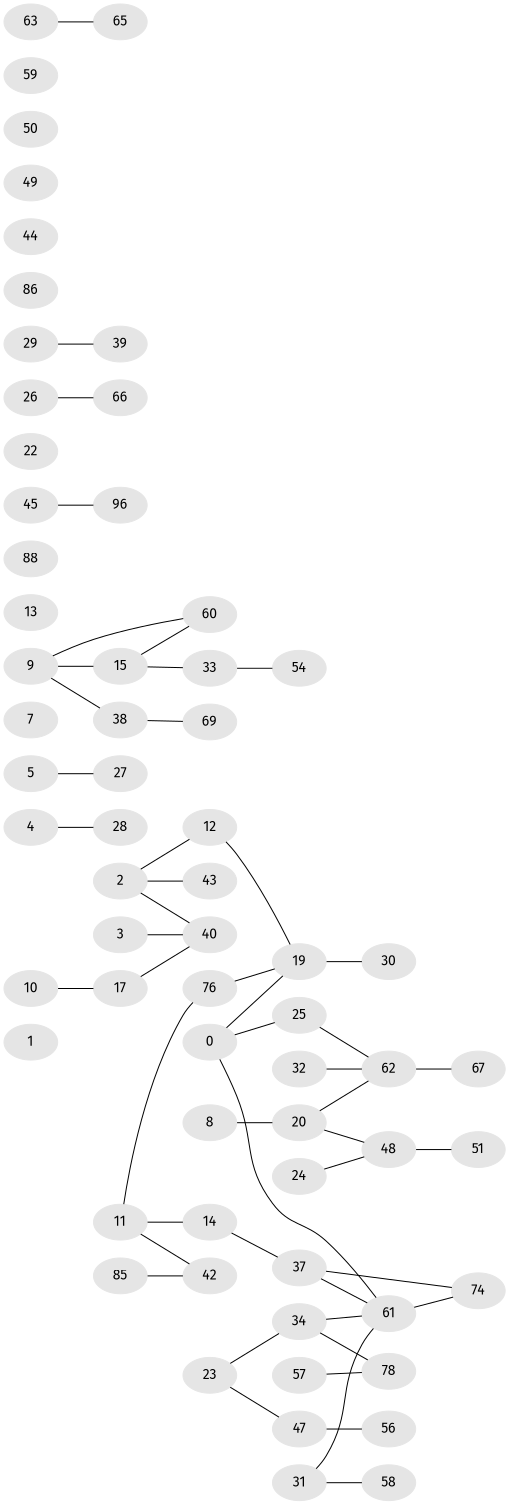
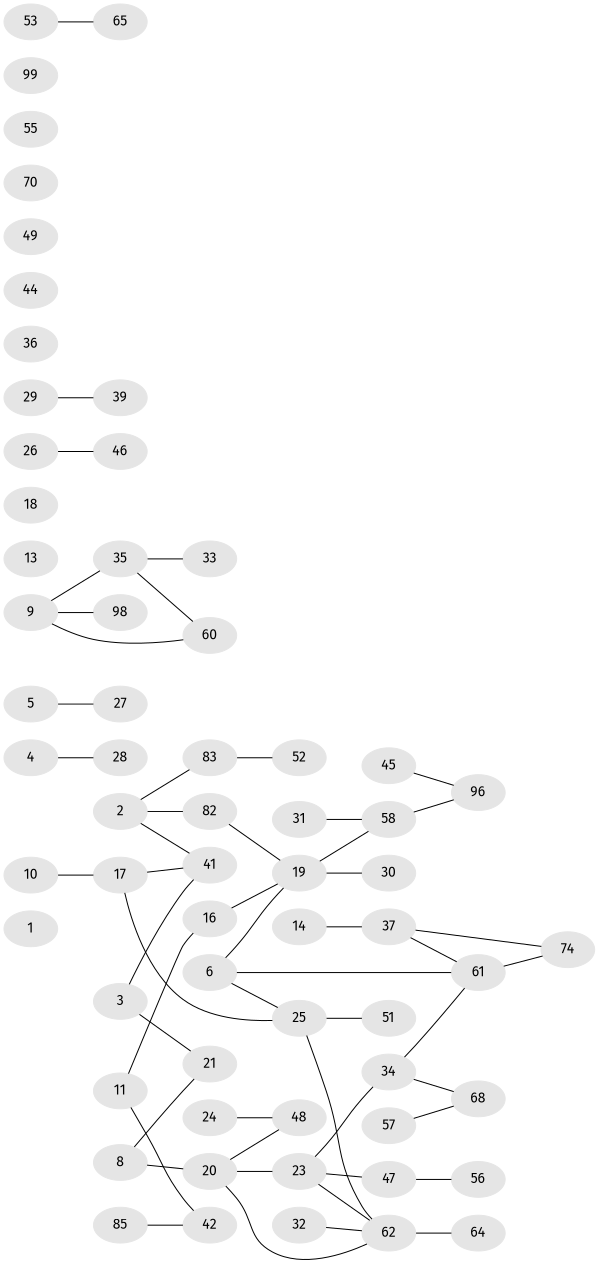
node "63": label "63" -> "53"
node "59": label "59" -> "99"
node "55": added
node "50": label "50" -> "70"
node "86": label "86" -> "36"
node "66": label "66" -> "46"
node "22": removed
node "88": label "88" -> "18"
node "15": label "15" -> "35"
node "54": removed
node "7": removed
node "38": label "38" -> "98"
node "69": removed
node "52": added
edge "96" -- "58": added
node "12": label "12" -> "82"
edge "58" -- "19": added
node "43": label "43" -> "83"
node "40": label "40" -> "41"
node "76": label "76" -> "16"
edge "17" -- "25": added
node "0": label "0" -> "6"
node "21": added
node "67": label "67" -> "64"
edge "48" -- "51": now "25" -- "51"
edge "20" -- "23": added
edge "23" -- "62": added
edge "11" -- "14": removed
node "78": label "78" -> "68"
edge "61" -- "31": removed
